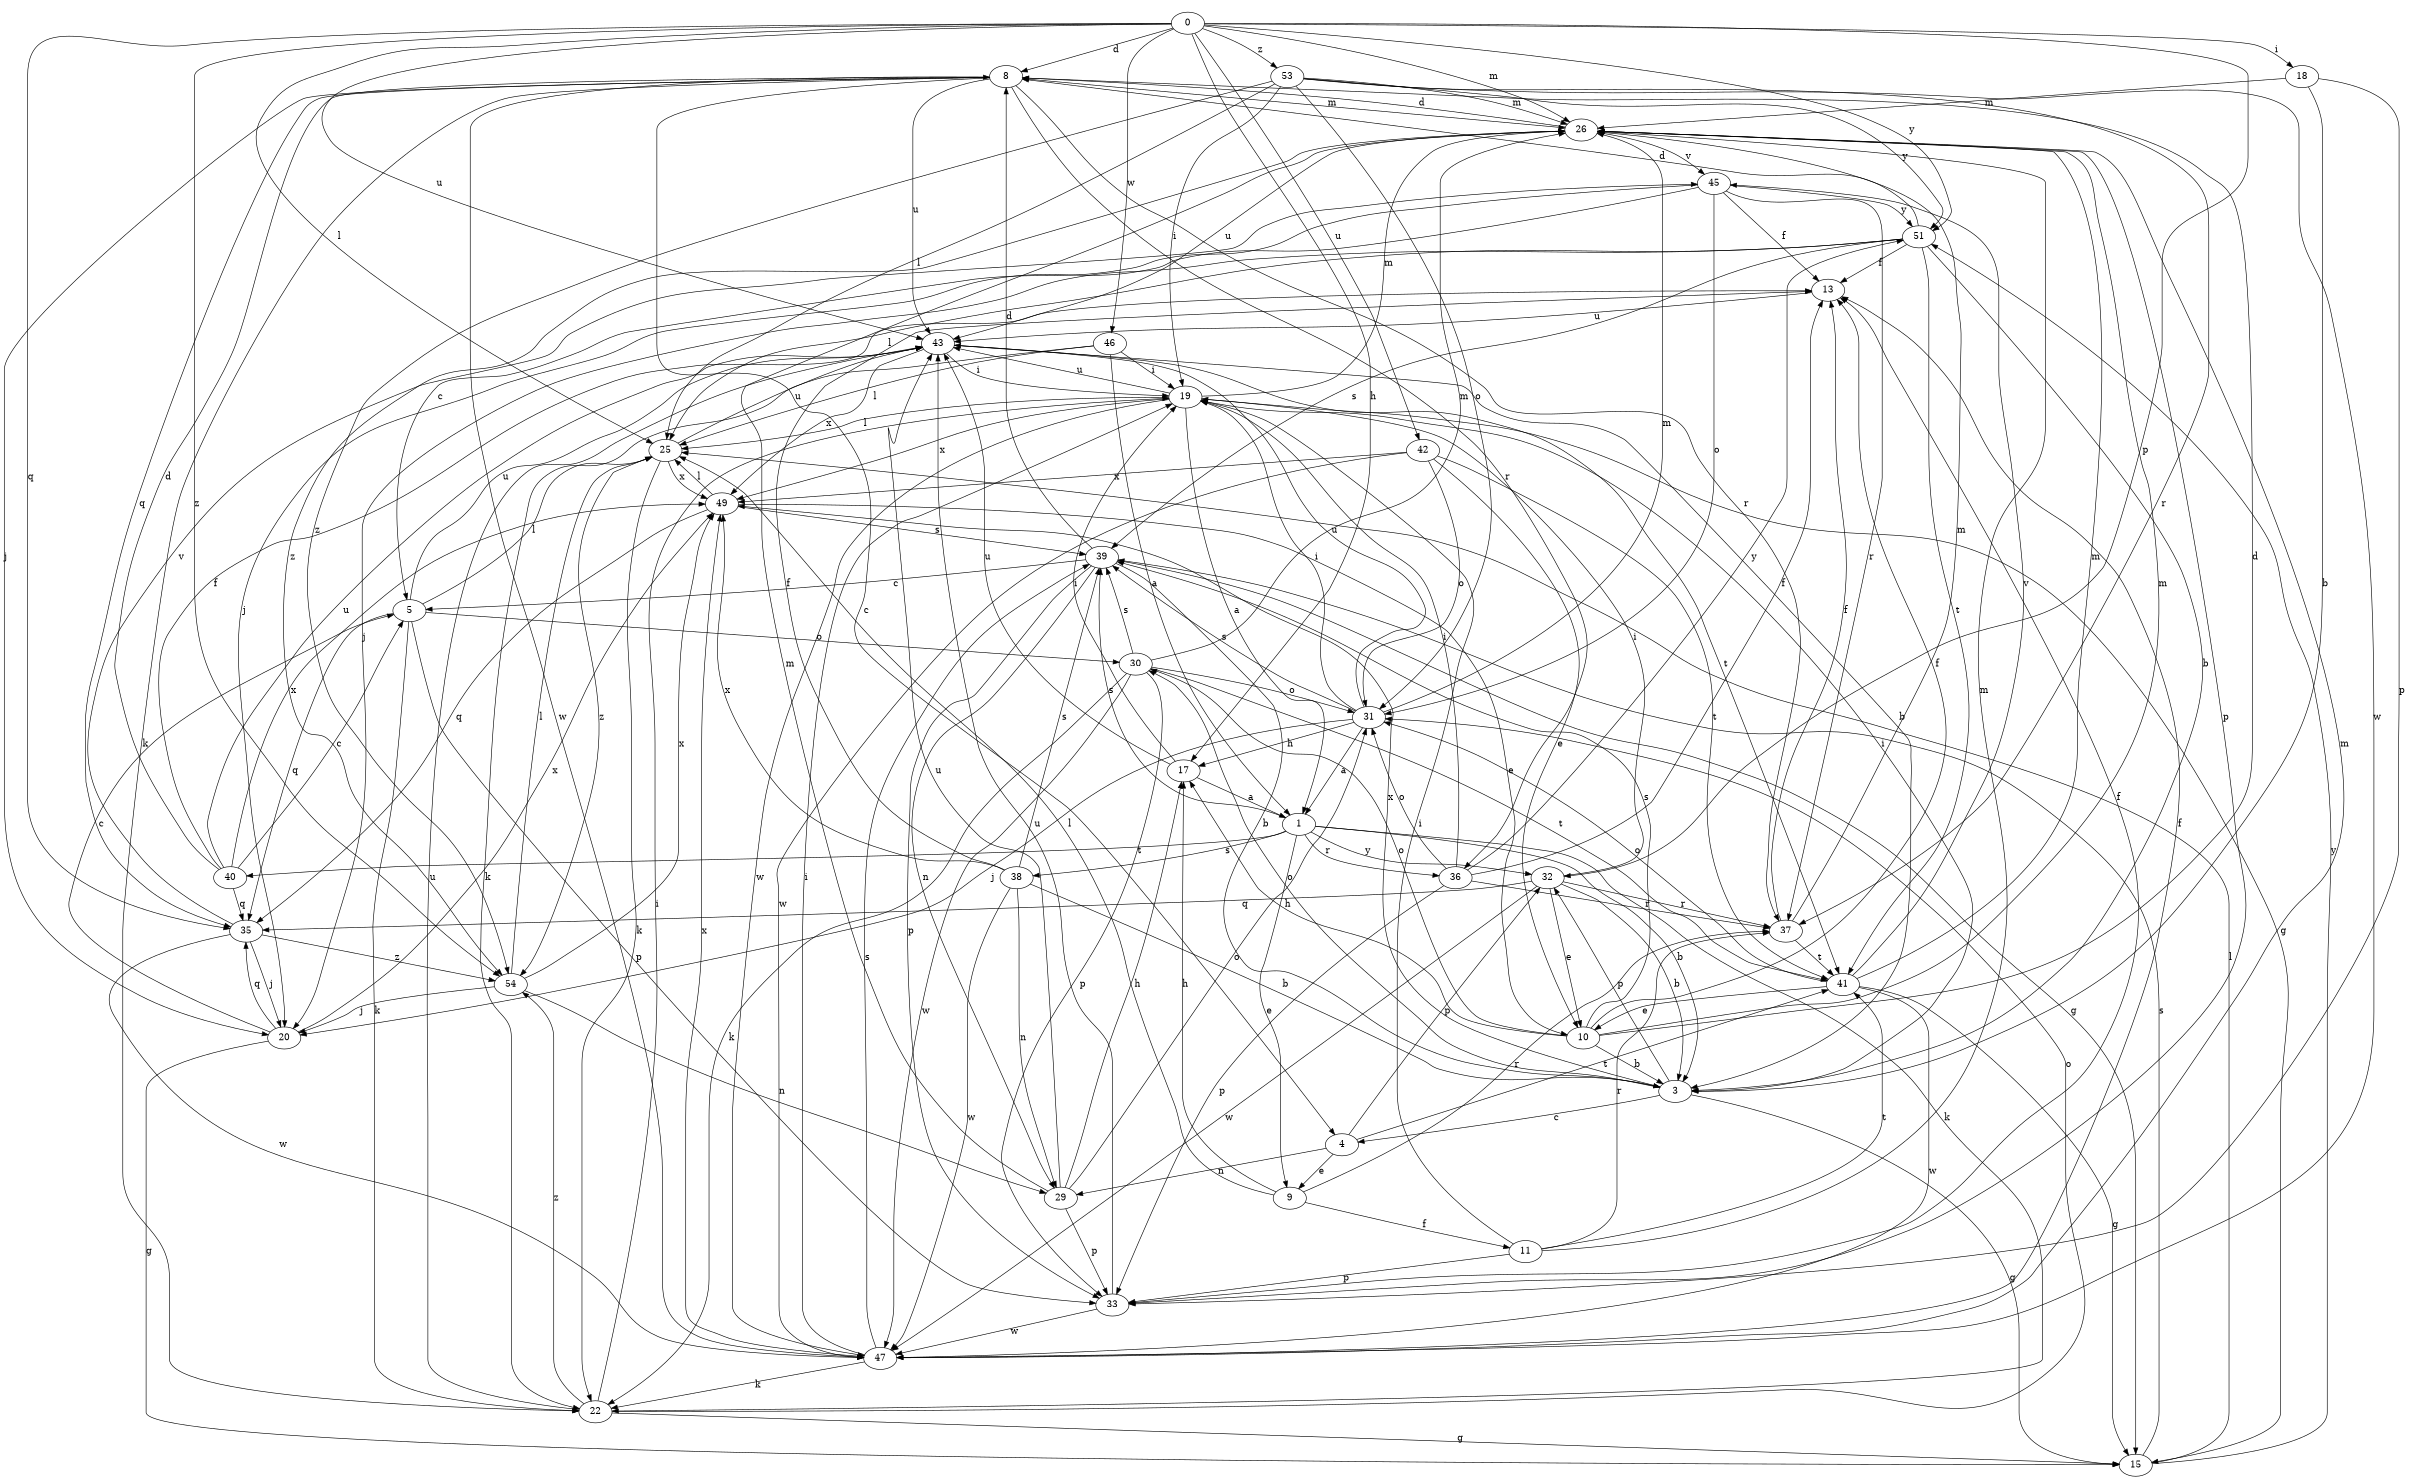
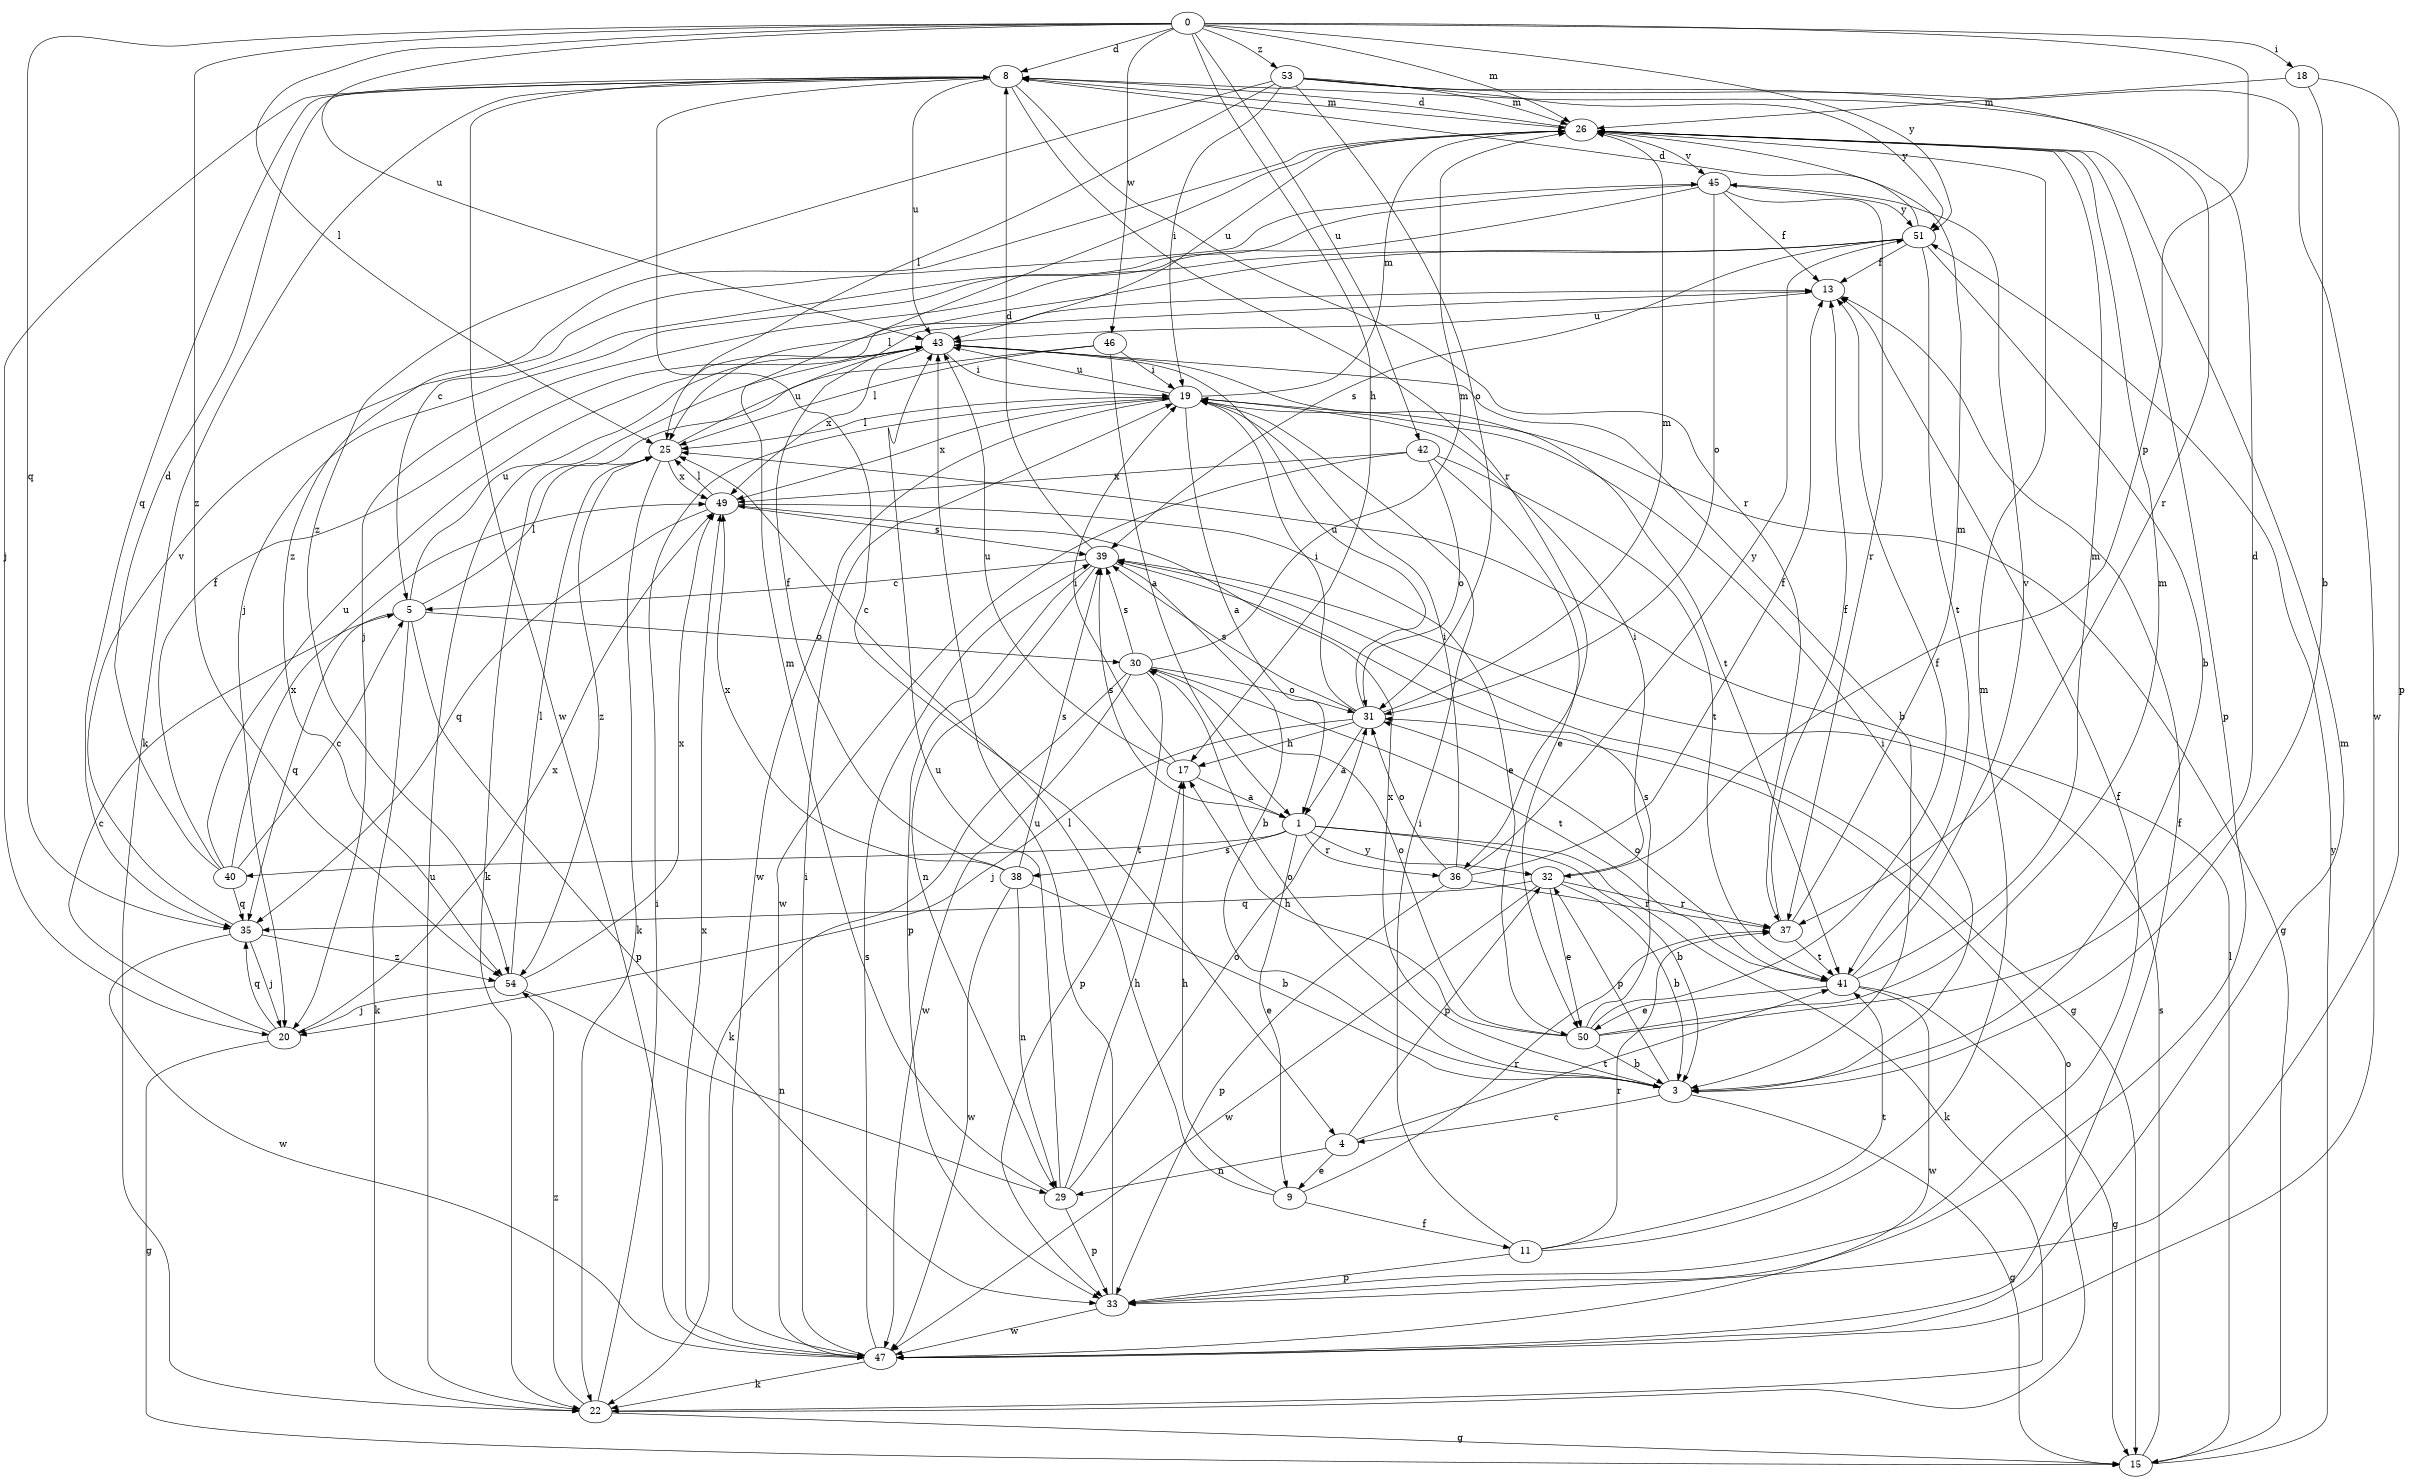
node "10": label "10" -> "50"
